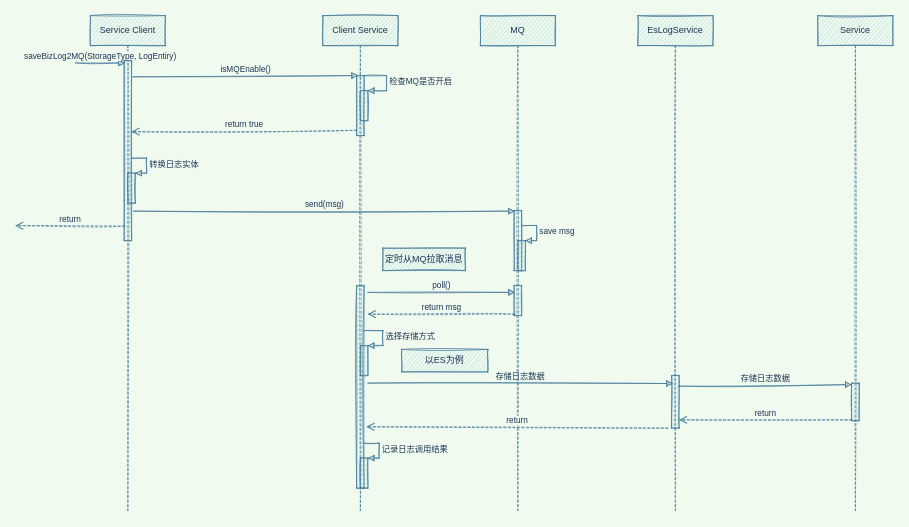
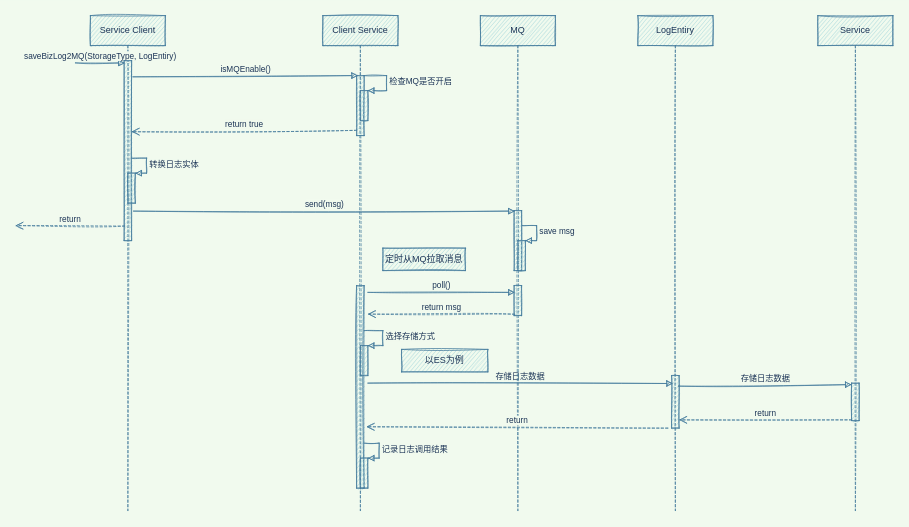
node "EsLogService": label "EsLogService" -> "LogEntiry"
